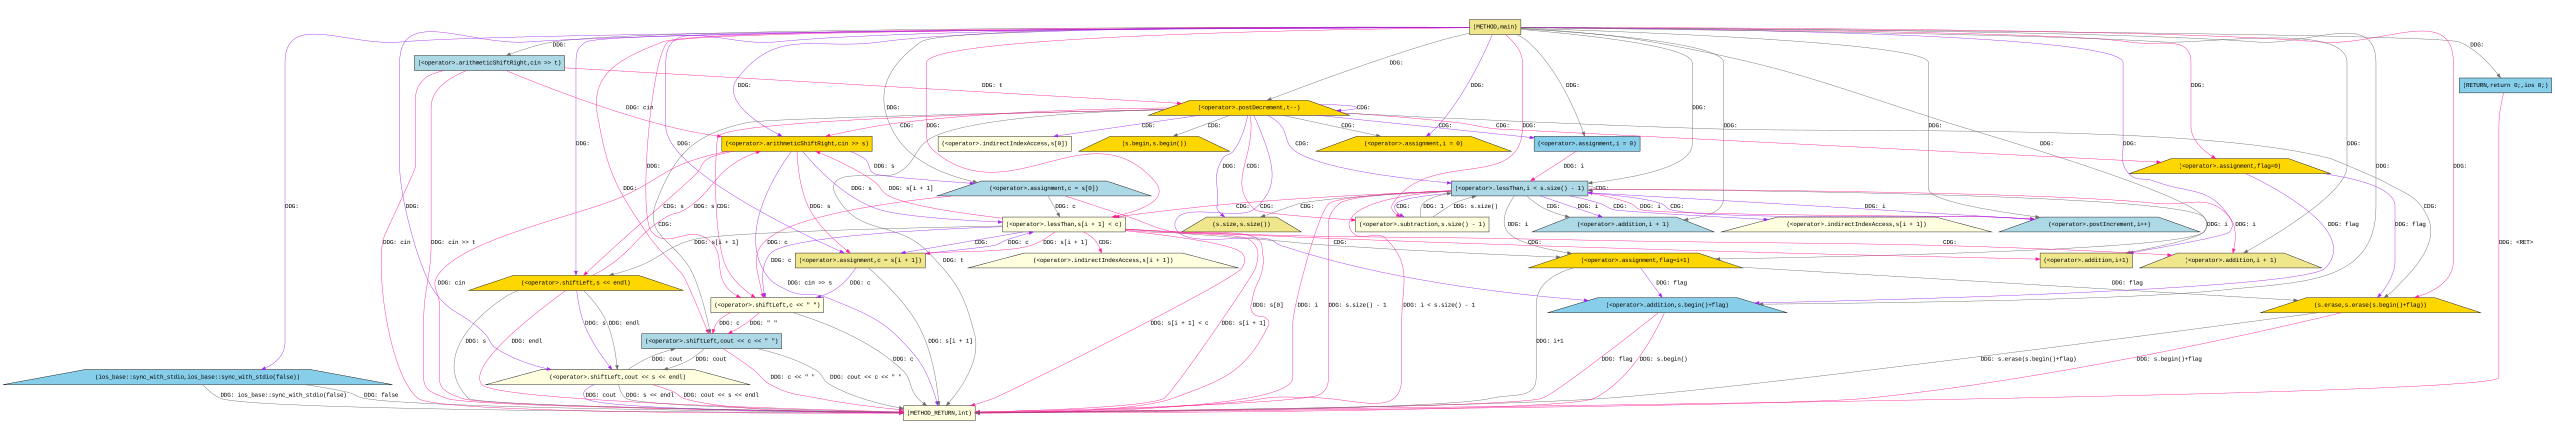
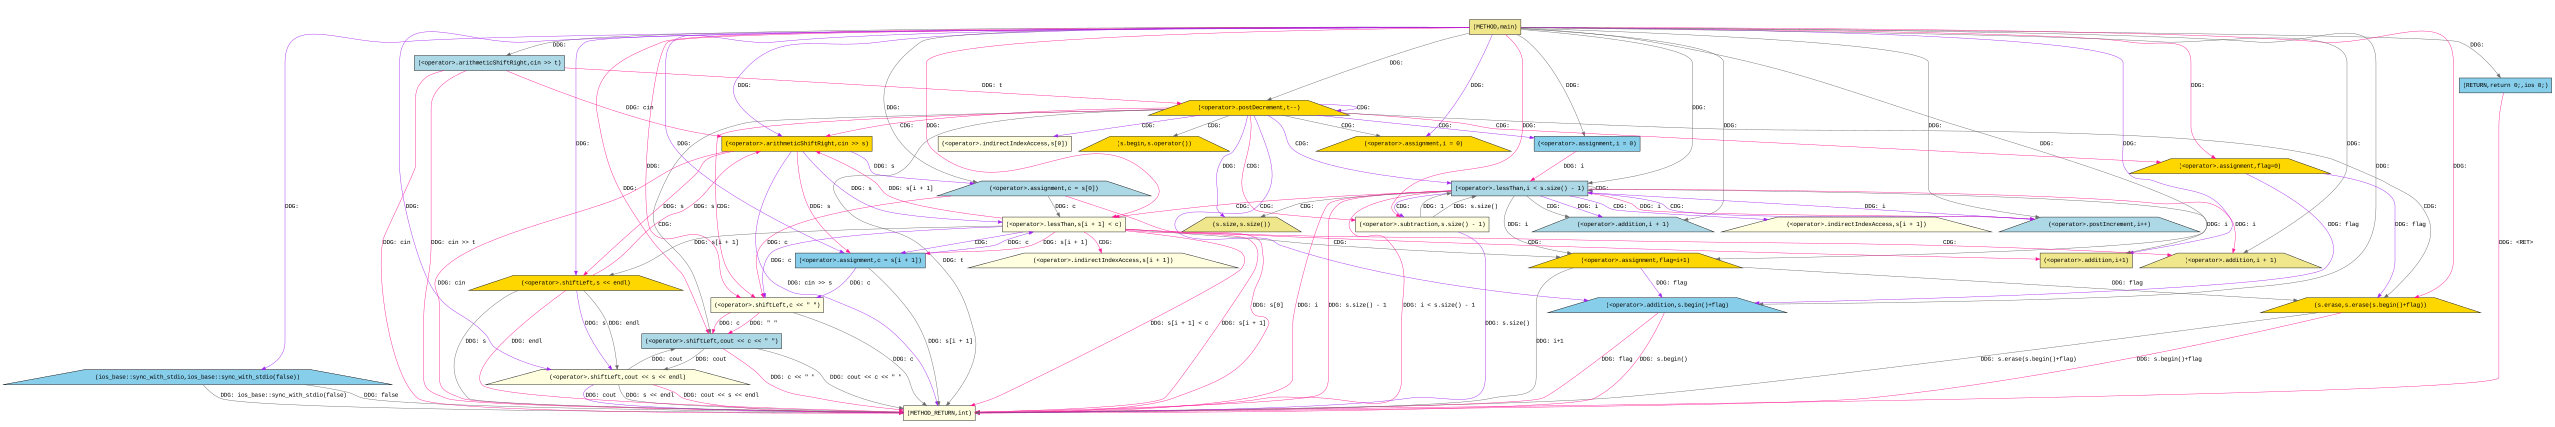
node "(s.begin,s.begin())": label "(s.begin,s.begin())" -> "(s.begin,s.operator())"
edge "(<operator>.arithmeticShiftRight,cin >> s)" -> "(<operator>.shiftLeft,s << endl)": label "CDG: s" -> "DDG: s"
node "(<operator>.assignment,c = s[i + 1])": fillcolor khaki -> skyblue
edge "(<operator>.subtraction,s.size() - 1)" -> "(METHOD_RETURN,int)": added, label "DDG: s.size()"
